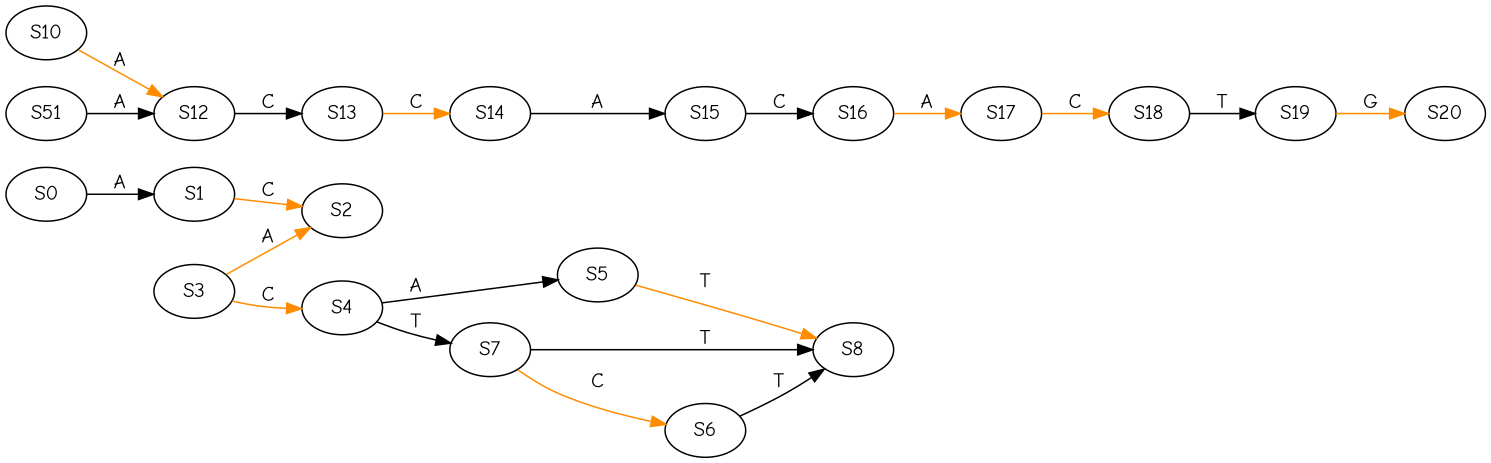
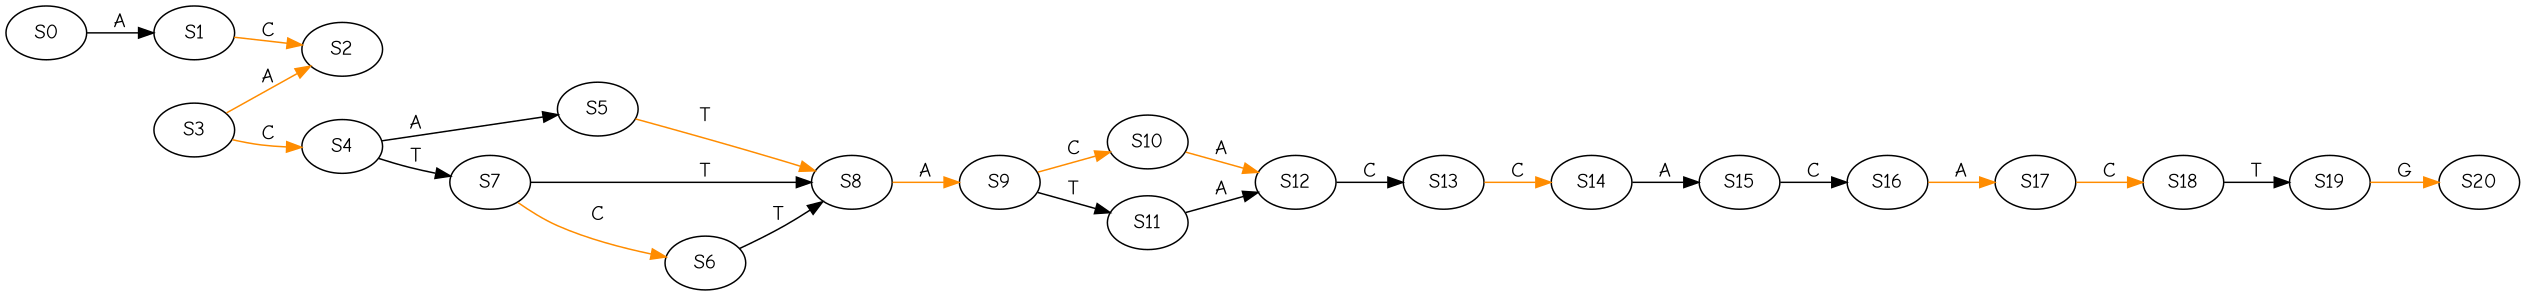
node "S51": label "S51" -> "S11"
node "S9": added
